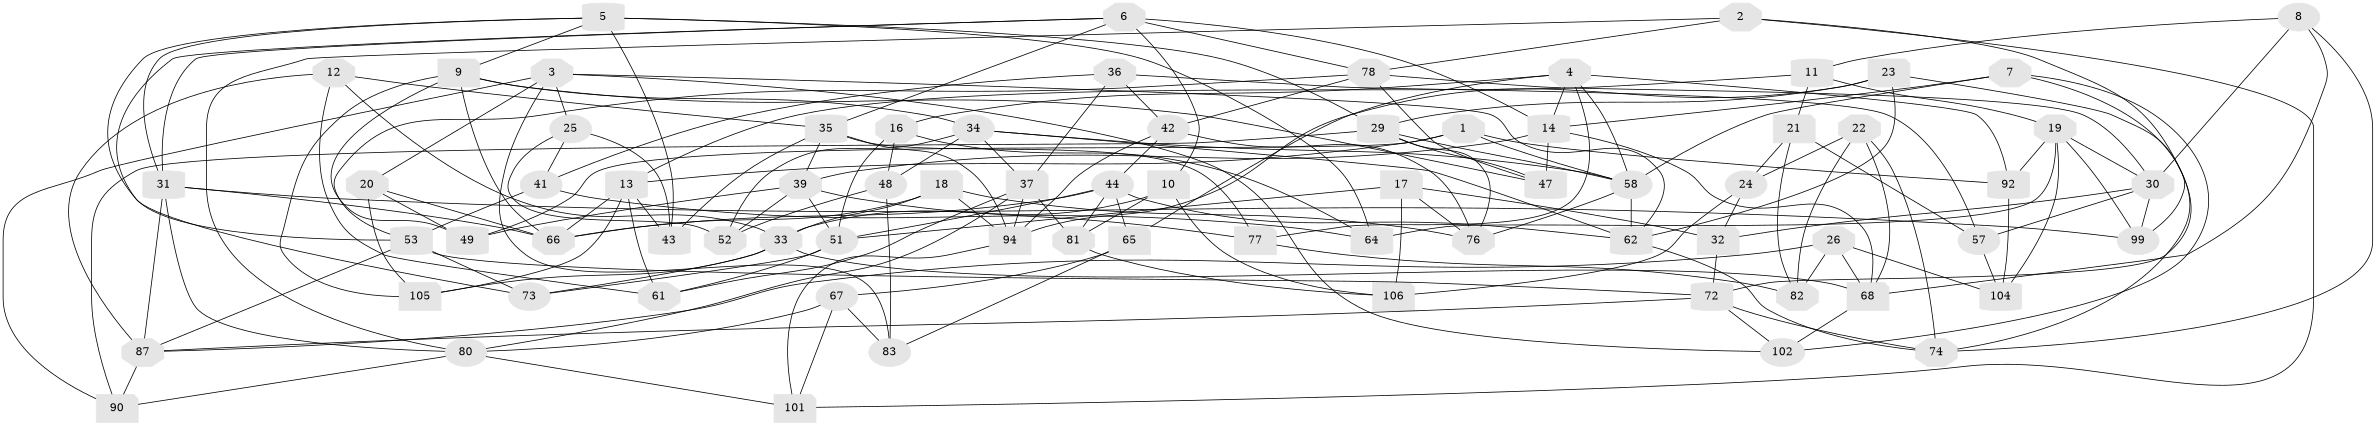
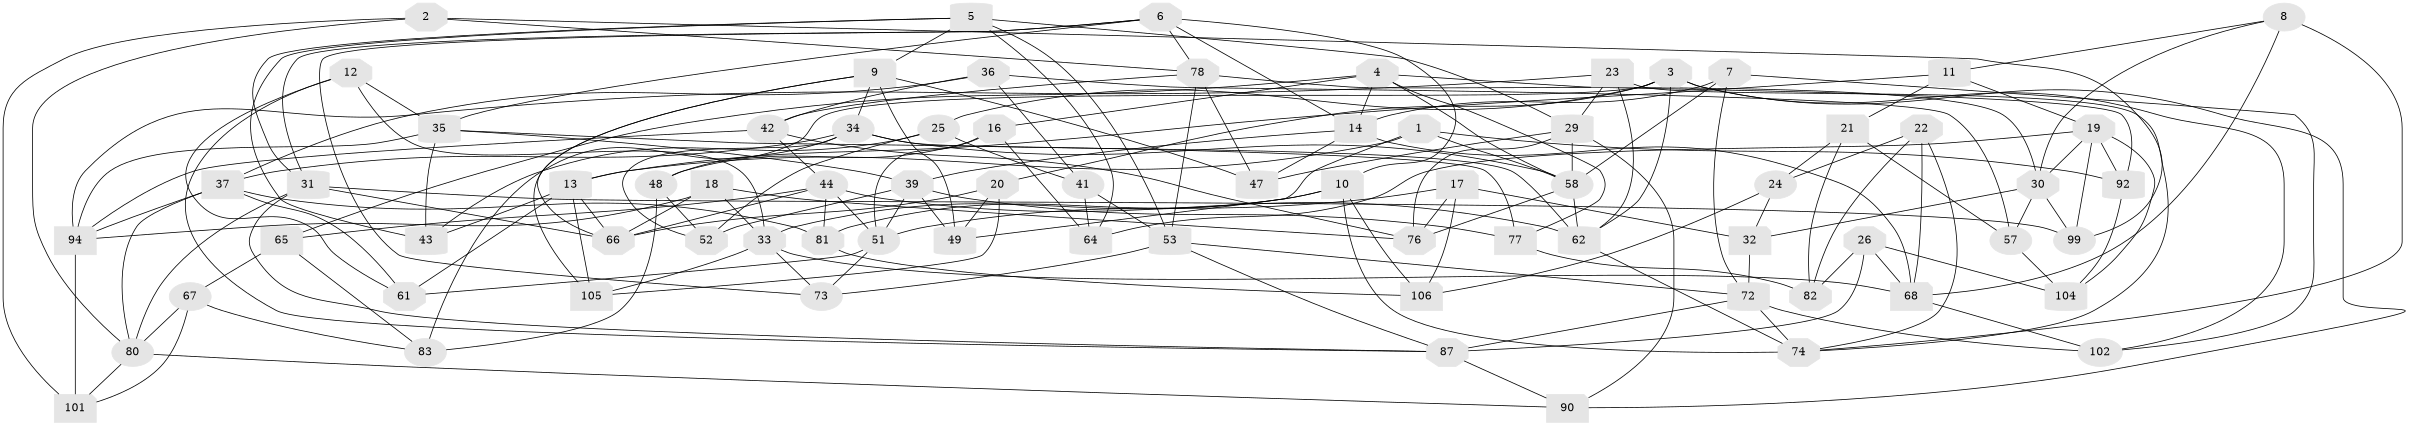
edge "10" -- "74": added
